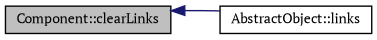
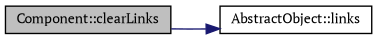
edge "AbstractObject::links" -> "Component::clearLinks": reversed
